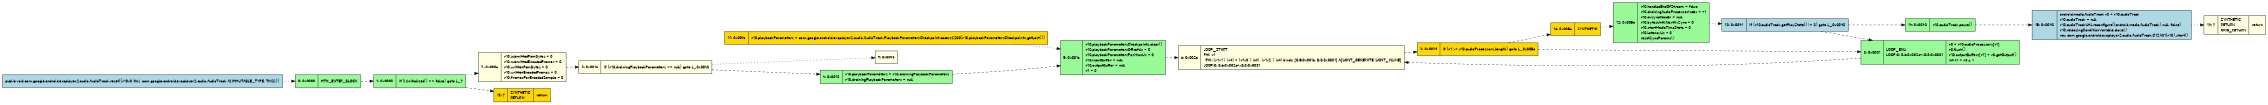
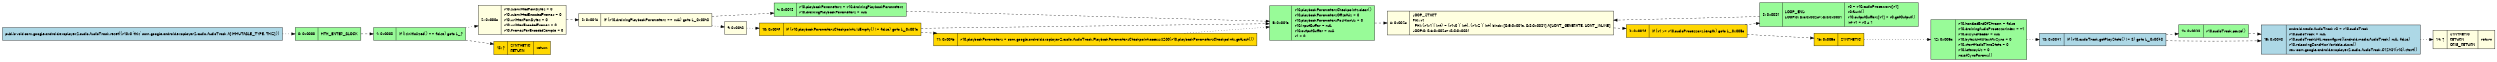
node "10: 0x0049": added
edge "13: 0x0071" -> "8: 0x0031": now "13: 0x0071" -> "15: 0x0078"
